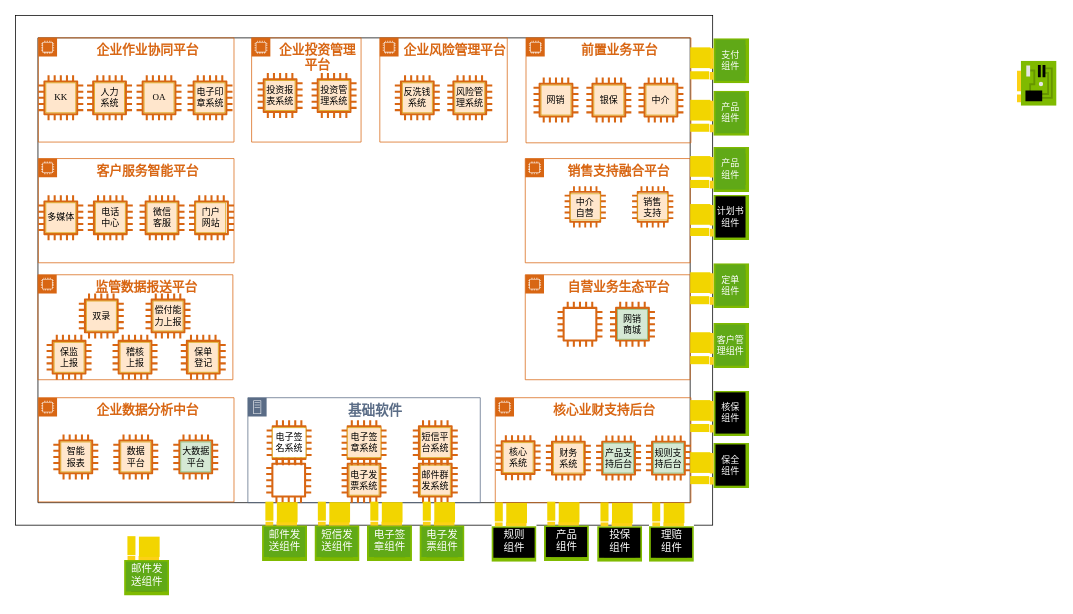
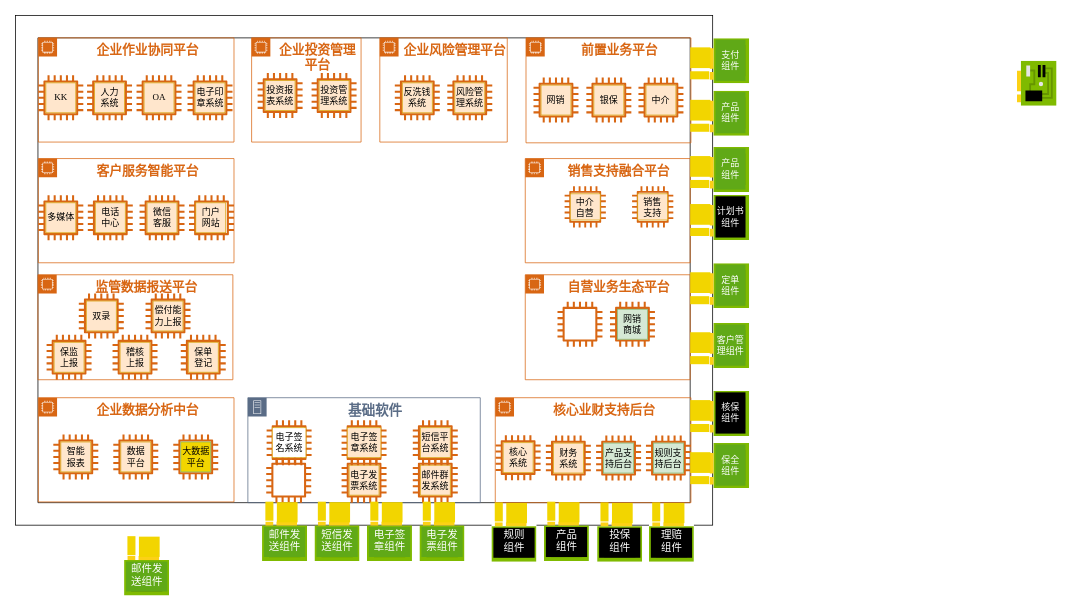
node "大数据 平台": fillcolor #d5e8d4 -> #f2d500
node "保全 组件": fillcolor #000000 -> #60a917
